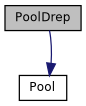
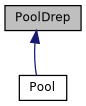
edge "PoolDrep" -> "Pool": reversed
